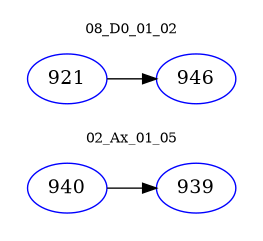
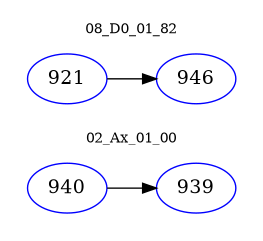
cluster "08_D0_01_02": label "08_D0_01_02" -> "08_D0_01_82"
cluster "02_Ax_01_05": label "02_Ax_01_05" -> "02_Ax_01_00"
